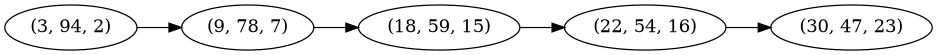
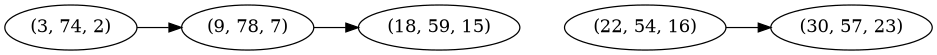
node "(3, 94, 2)": label "(3, 94, 2)" -> "(3, 74, 2)"
edge "(18, 59, 15)" -> "(22, 54, 16)": removed
node "(30, 47, 23)": label "(30, 47, 23)" -> "(30, 57, 23)"
